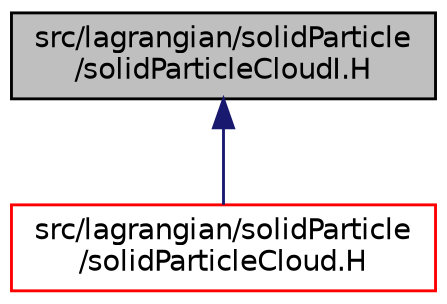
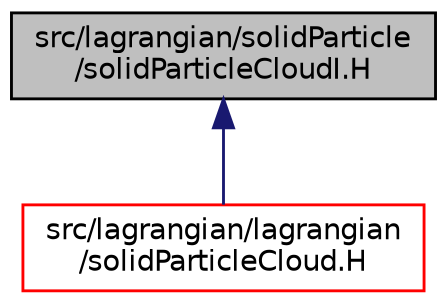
node "src/lagrangian/solidParticle /solidParticleCloud.H": label "src/lagrangian/solidParticle /solidParticleCloud.H" -> "src/lagrangian/lagrangian /solidParticleCloud.H"
